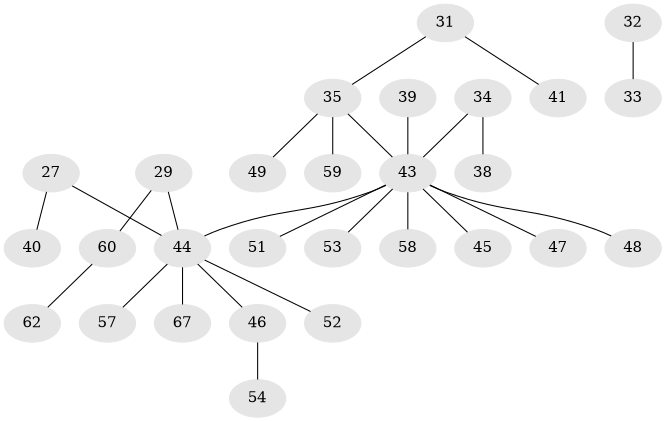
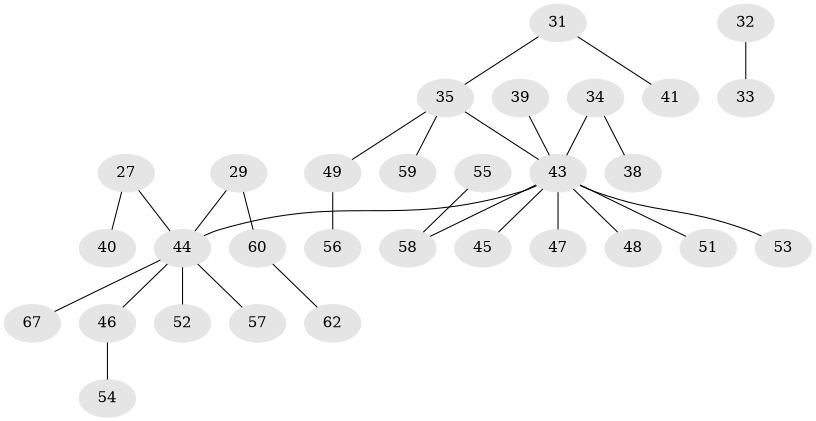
node "55": added
node "56": added
